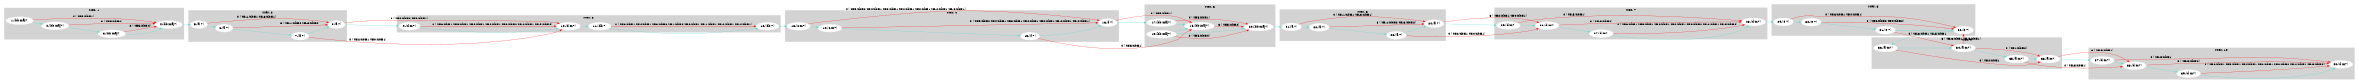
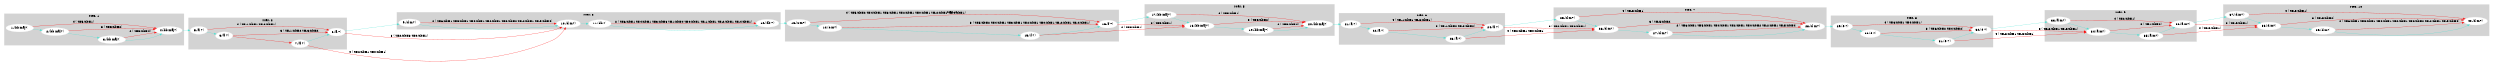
edge "19:(bb maj7)" -> "18:(bb maj7)": reversed
edge "6:(a 7)" -> "7:(a 7)": color turquoise -> red
edge "34:(a m7)" -> "32:(e 7)": reversed
